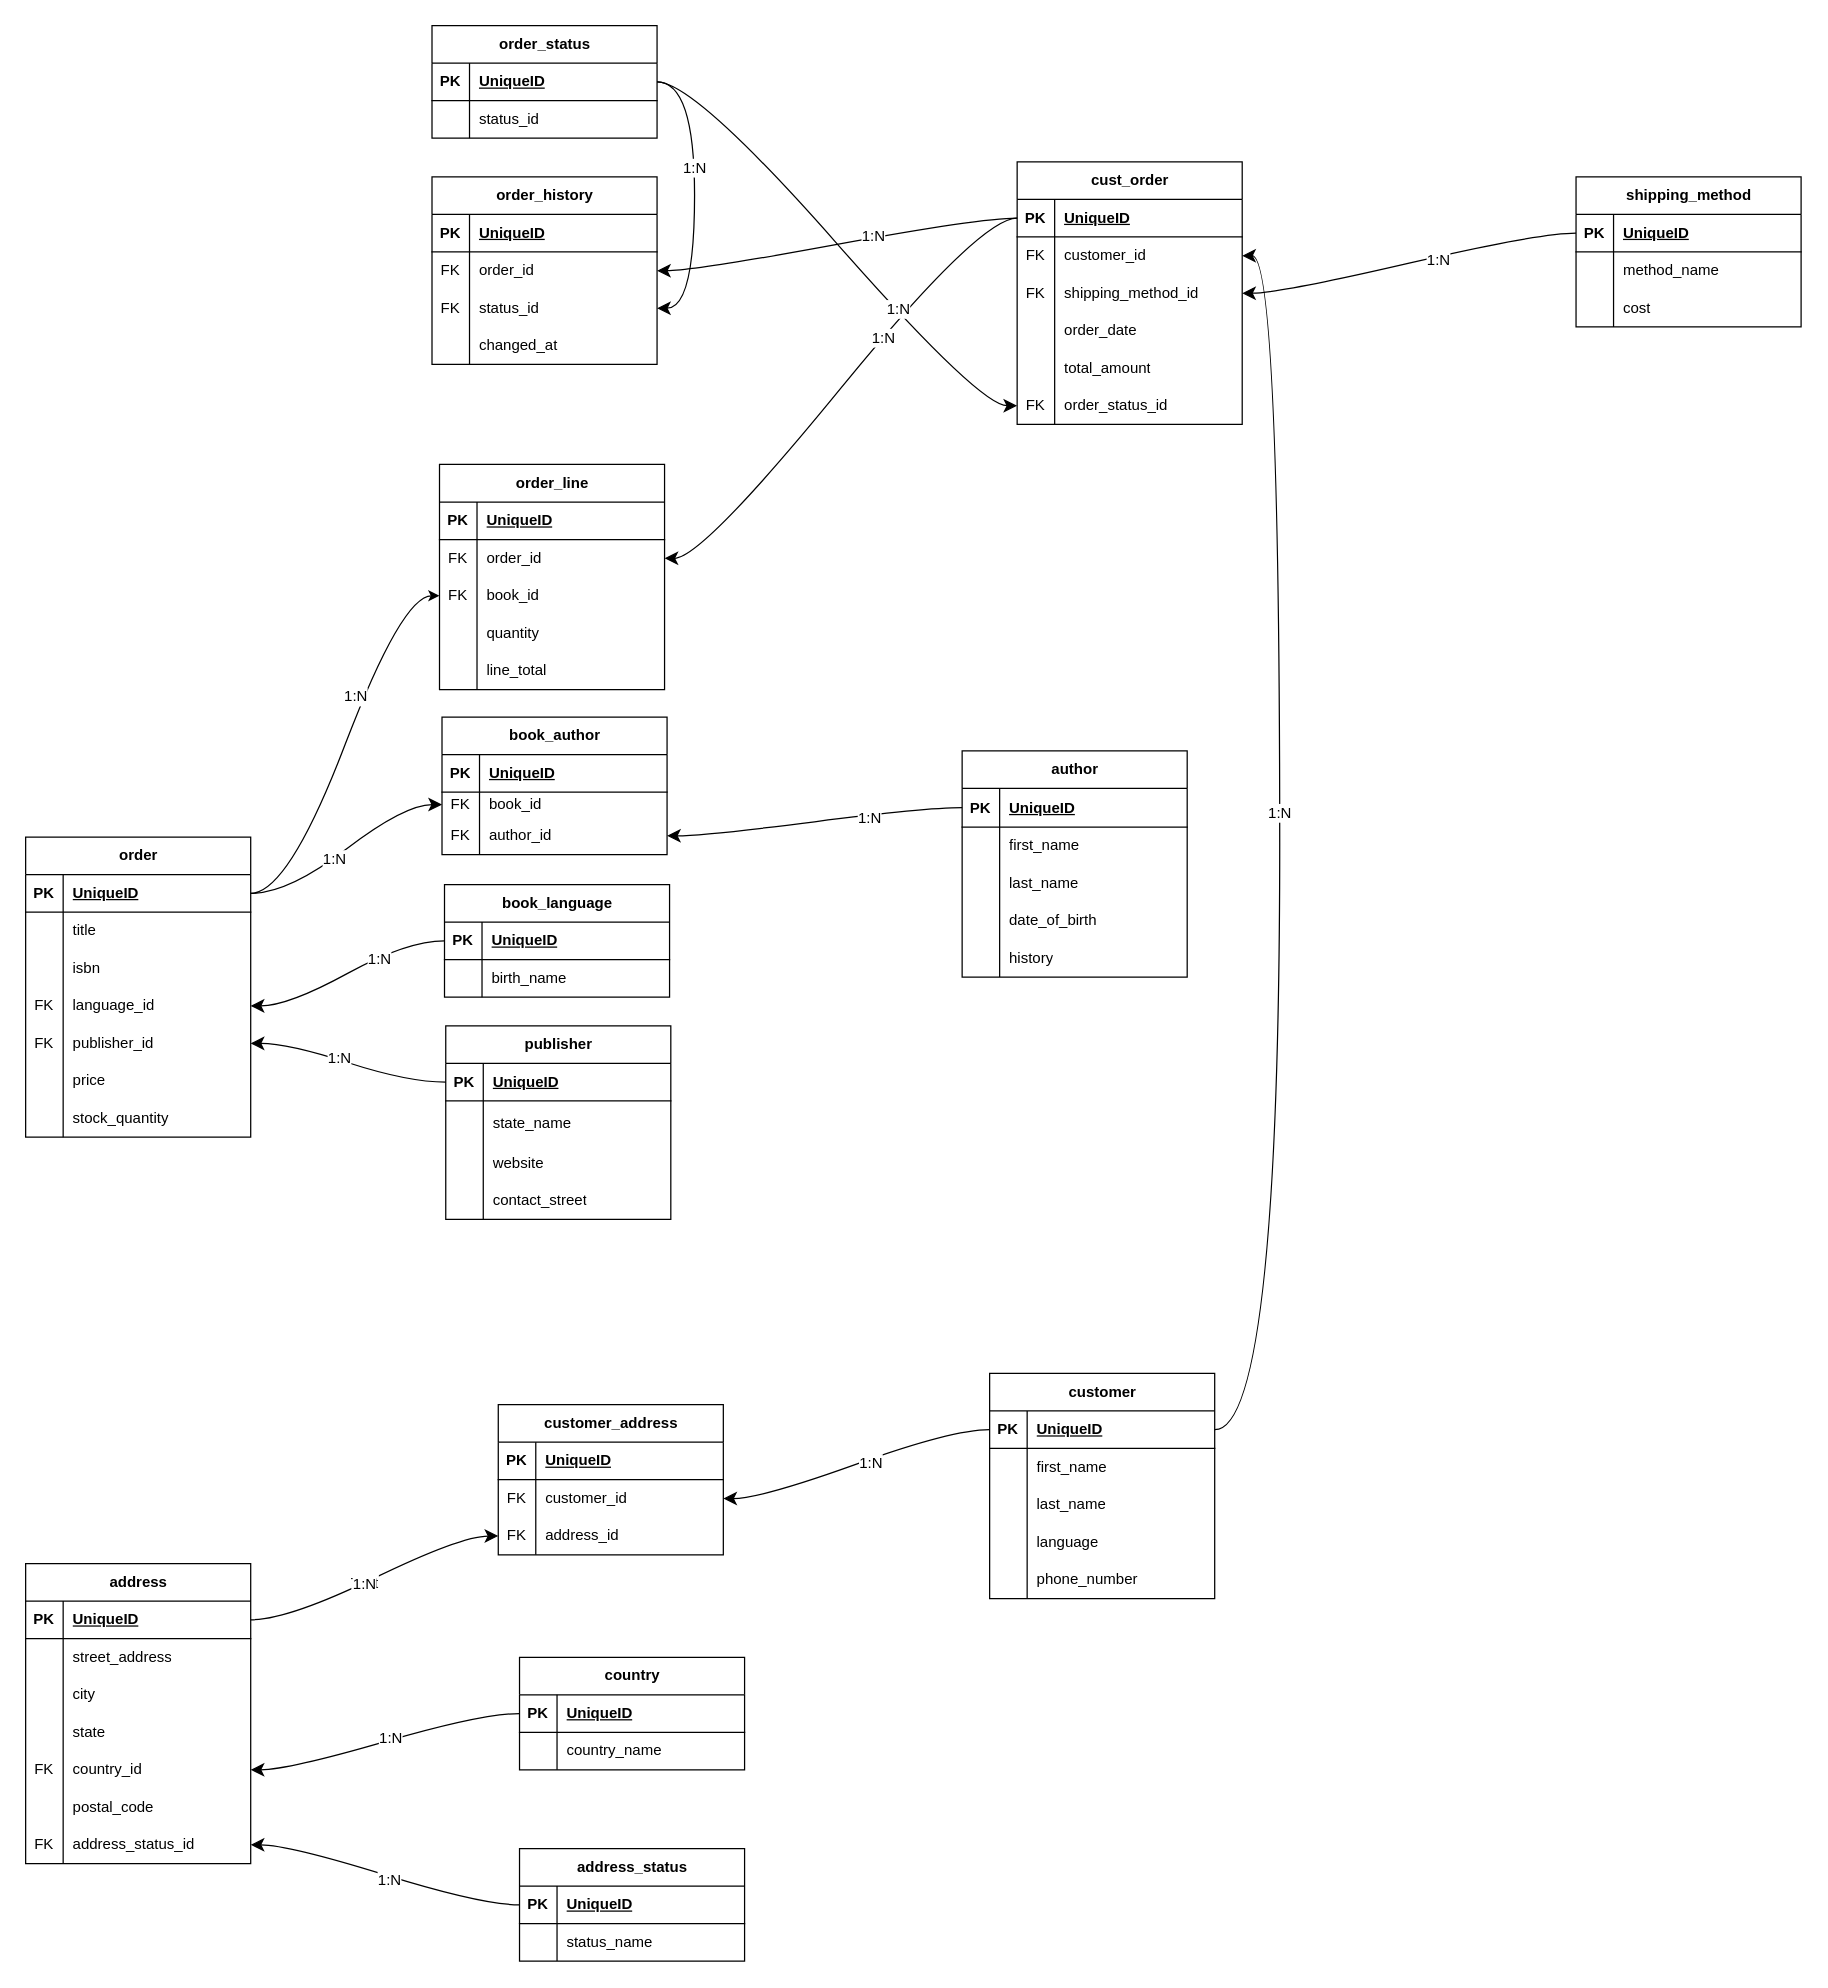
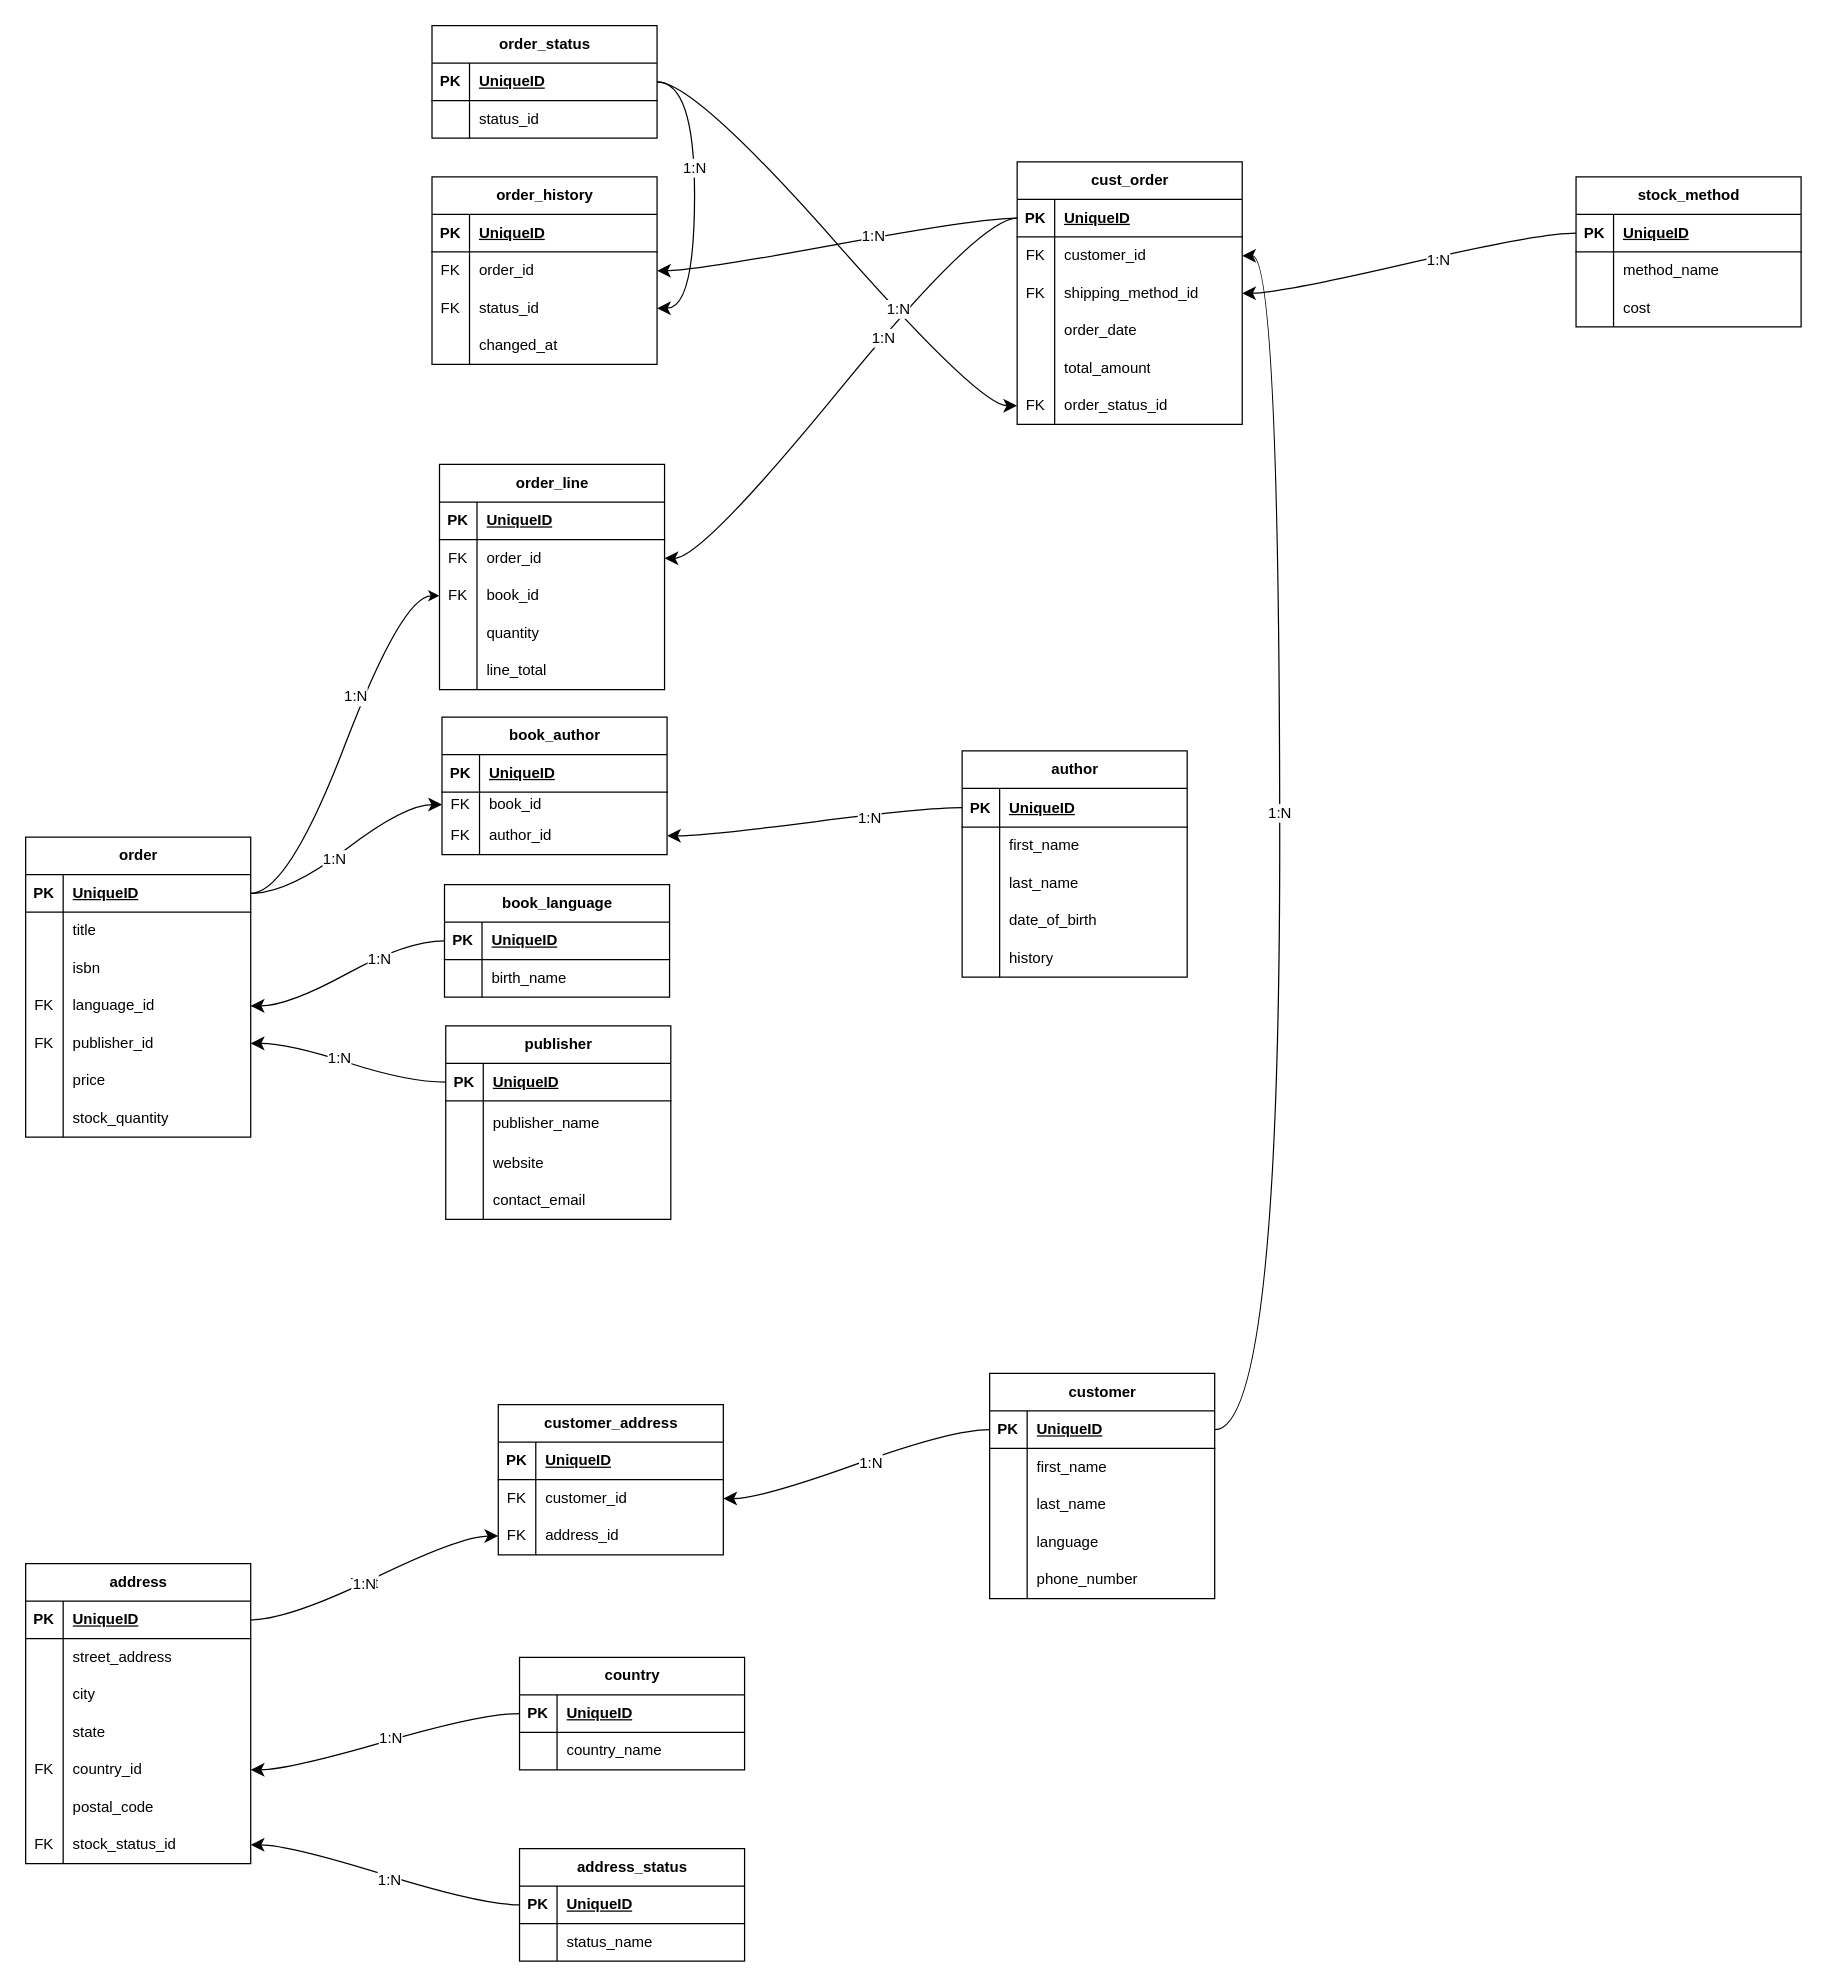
node "shipping_method": label "shipping_method" -> "stock_method"
node "state_name": label "state_name" -> "publisher_name"
node "contact_street": label "contact_street" -> "contact_email"
node "address_status_id": label "address_status_id" -> "stock_status_id"
